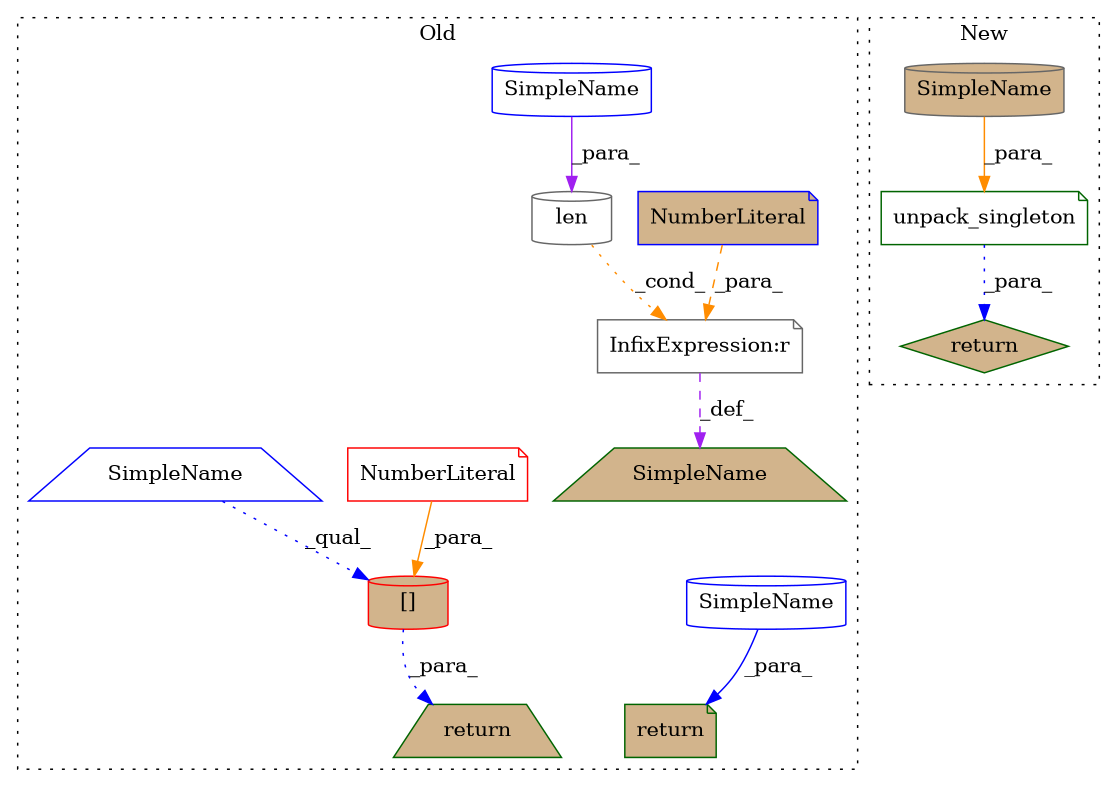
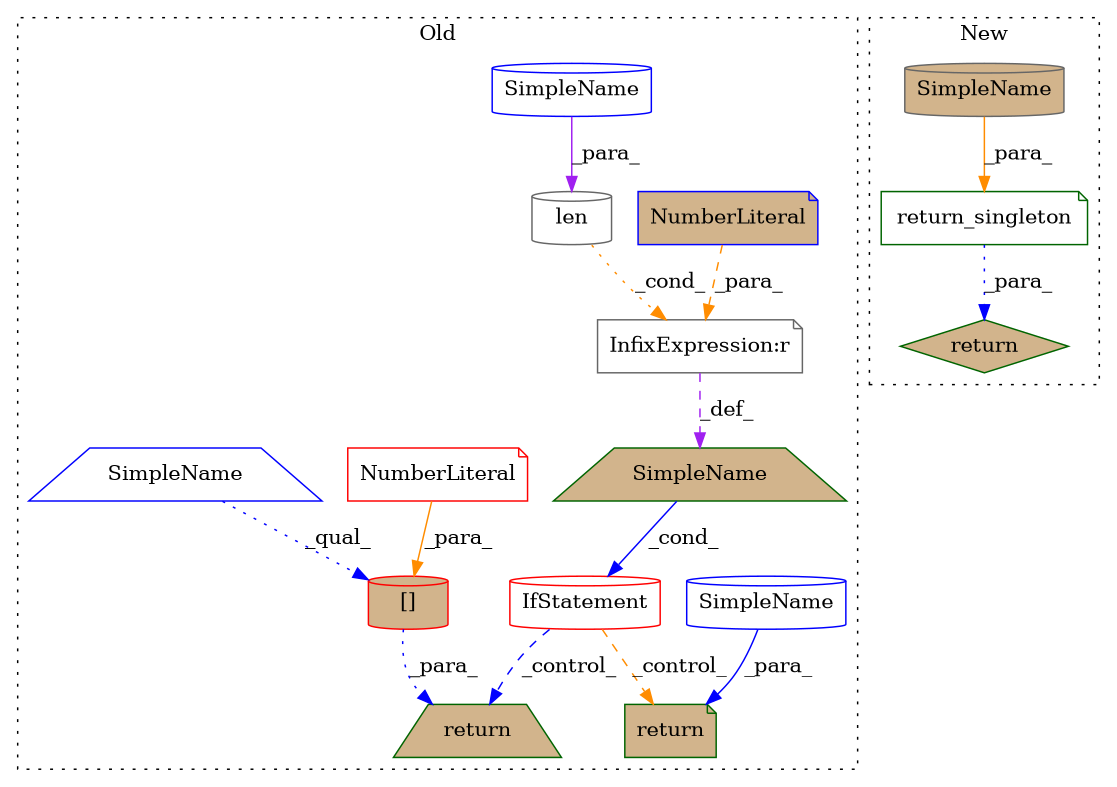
node "unpack_singleton": label "unpack_singleton" -> "return_singleton"
node "IfStatement": added
